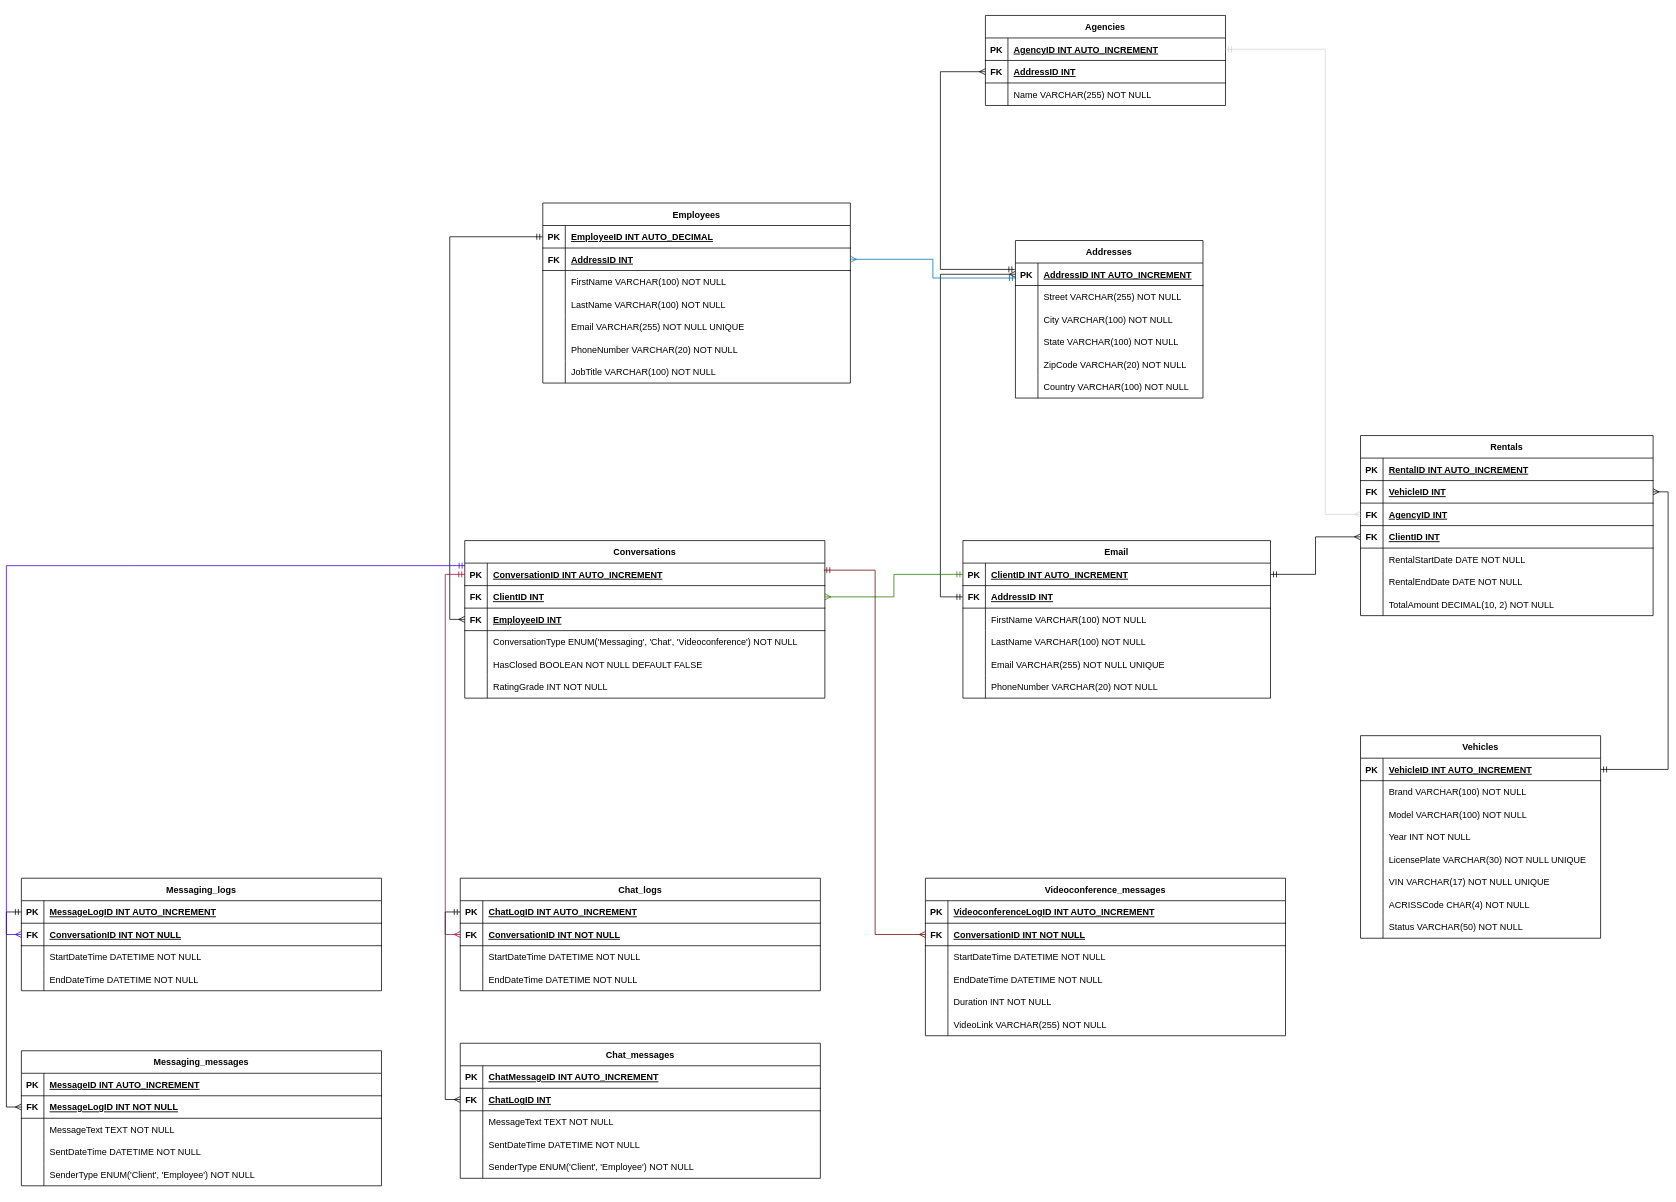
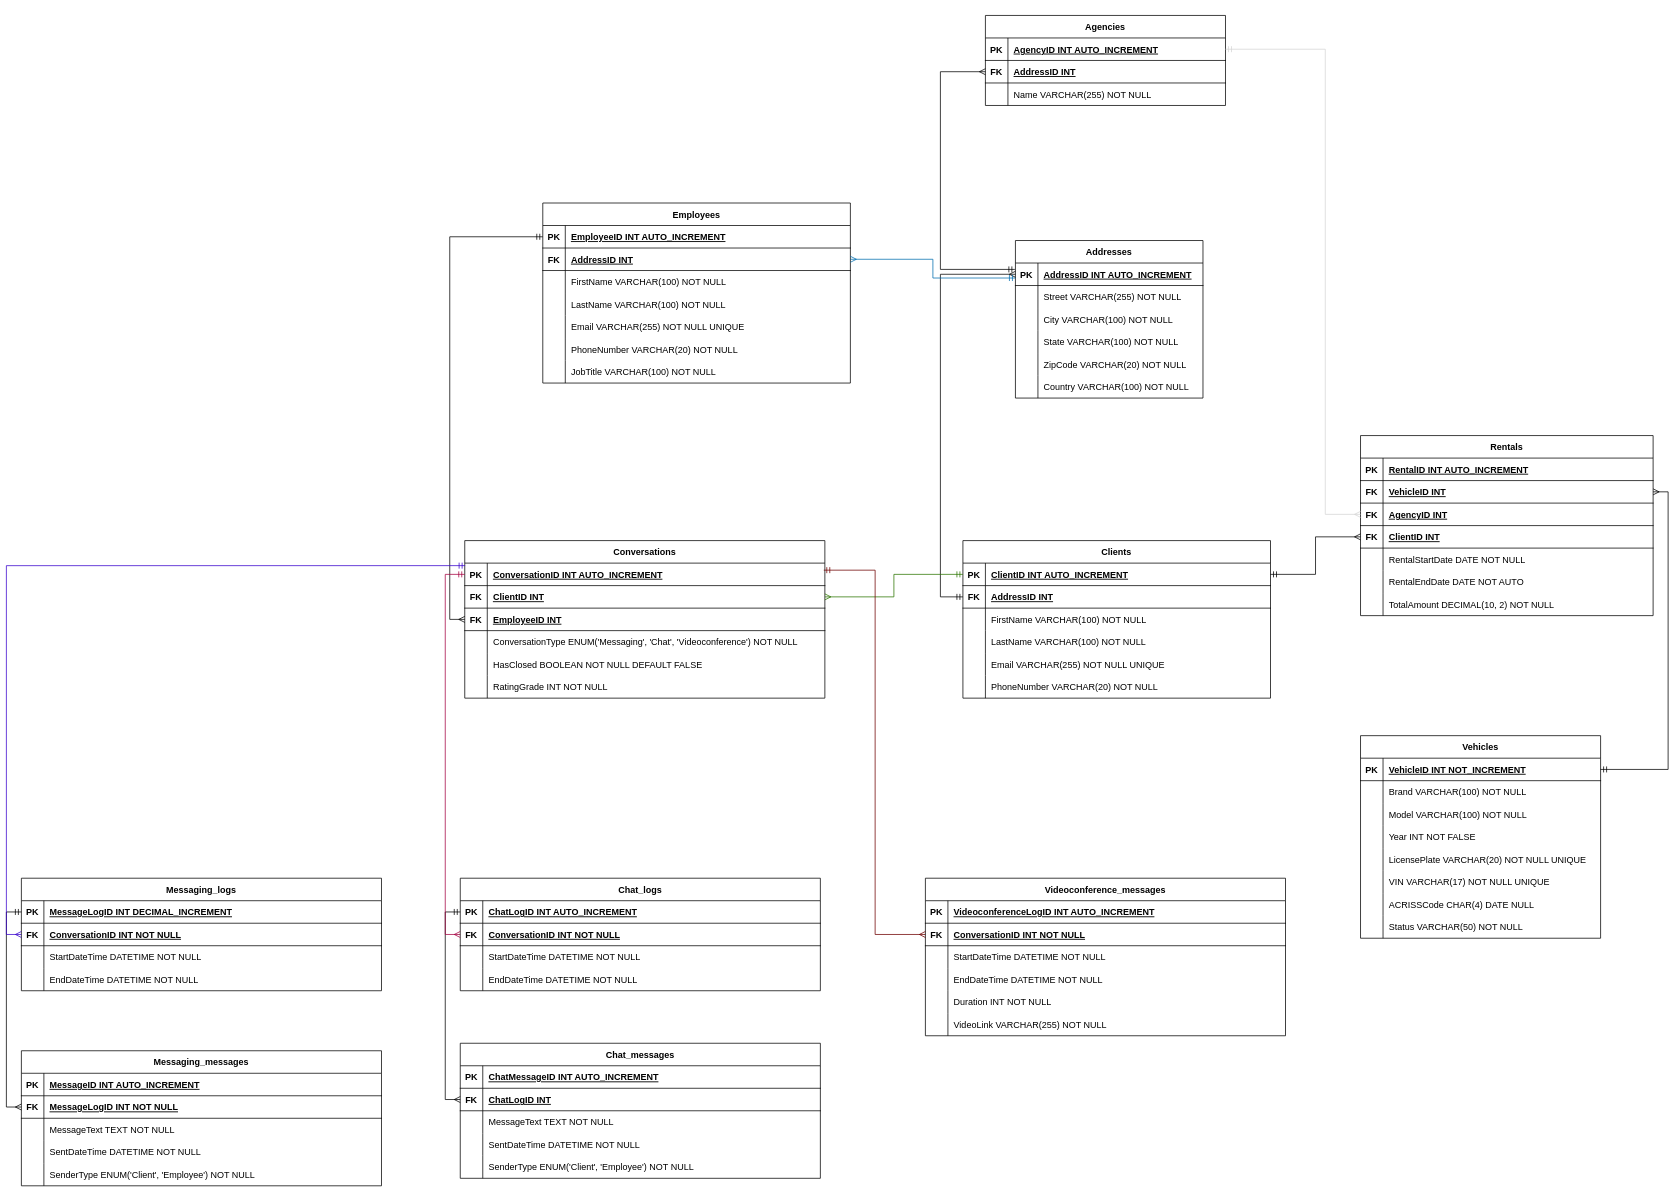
node "EmployeeID INT AUTO_DECIMAL": label "EmployeeID INT AUTO_DECIMAL" -> "EmployeeID INT AUTO_INCREMENT"
node "Email": label "Email" -> "Clients"
node "RentalEndDate DATE NOT NULL": label "RentalEndDate DATE NOT NULL" -> "RentalEndDate DATE NOT AUTO"
node "VehicleID INT AUTO_INCREMENT": label "VehicleID INT AUTO_INCREMENT" -> "VehicleID INT NOT_INCREMENT"
node "Year INT NOT NULL": label "Year INT NOT NULL" -> "Year INT NOT FALSE"
node "LicensePlate VARCHAR(30) NOT NULL UNIQUE": label "LicensePlate VARCHAR(30) NOT NULL UNIQUE" -> "LicensePlate VARCHAR(20) NOT NULL UNIQUE"
node "ACRISSCode CHAR(4) NOT NULL": label "ACRISSCode CHAR(4) NOT NULL" -> "ACRISSCode CHAR(4) DATE NULL"
node "MessageLogID INT AUTO_INCREMENT": label "MessageLogID INT AUTO_INCREMENT" -> "MessageLogID INT DECIMAL_INCREMENT"
